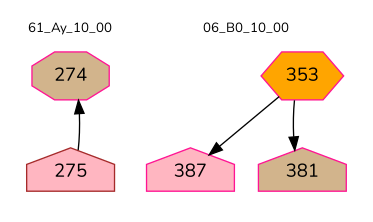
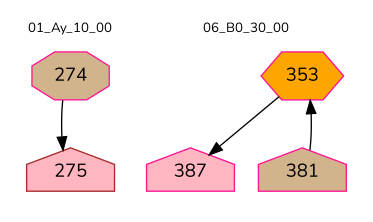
cluster "61_Ay_10_00": label "61_Ay_10_00" -> "01_Ay_10_00"
cluster "06_B0_10_00": label "06_B0_10_00" -> "06_B0_30_00"
edge "353" -> "381": reversed
edge "275" -> "274": reversed
